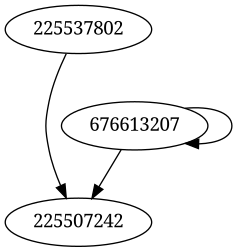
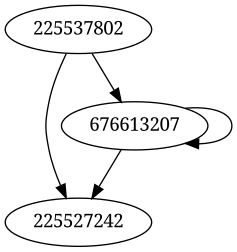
edge "225537802" -> "676613207": added
node "225507242": label "225507242" -> "225527242"
